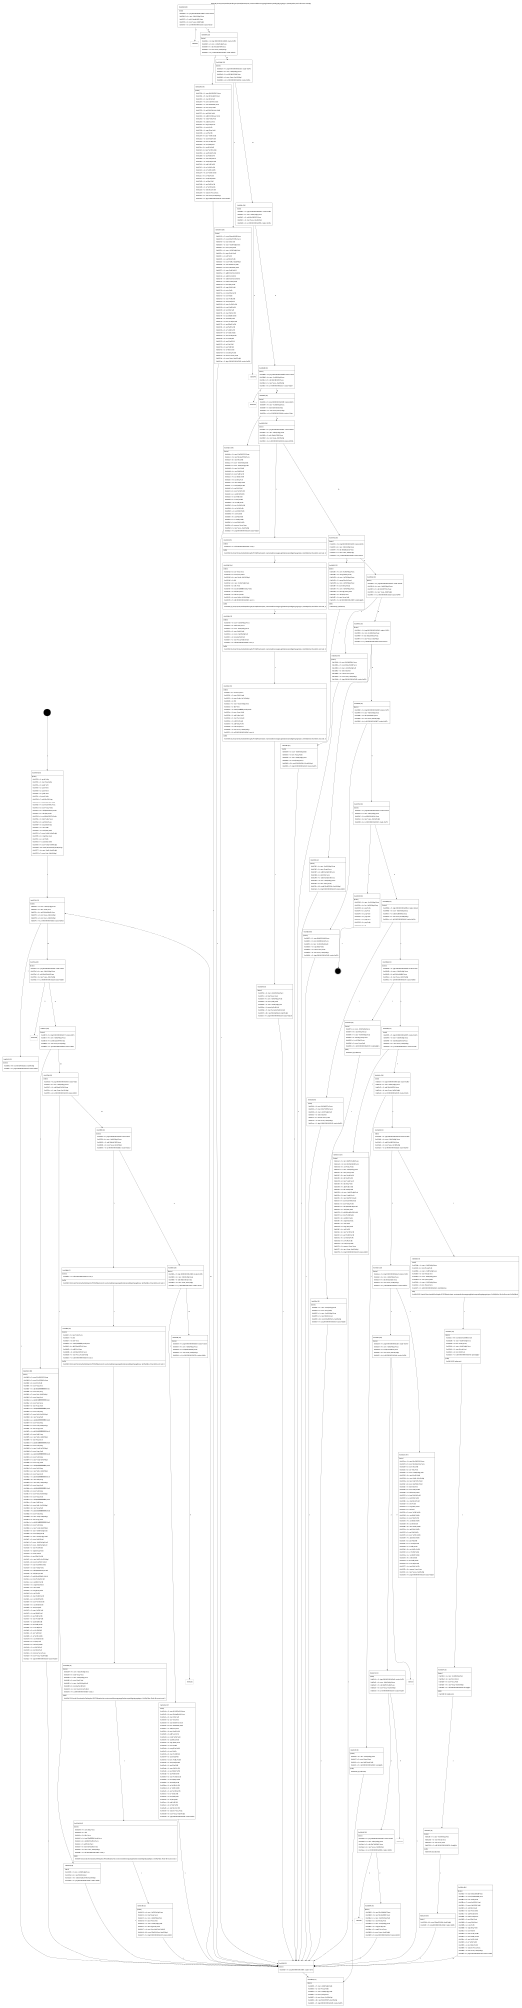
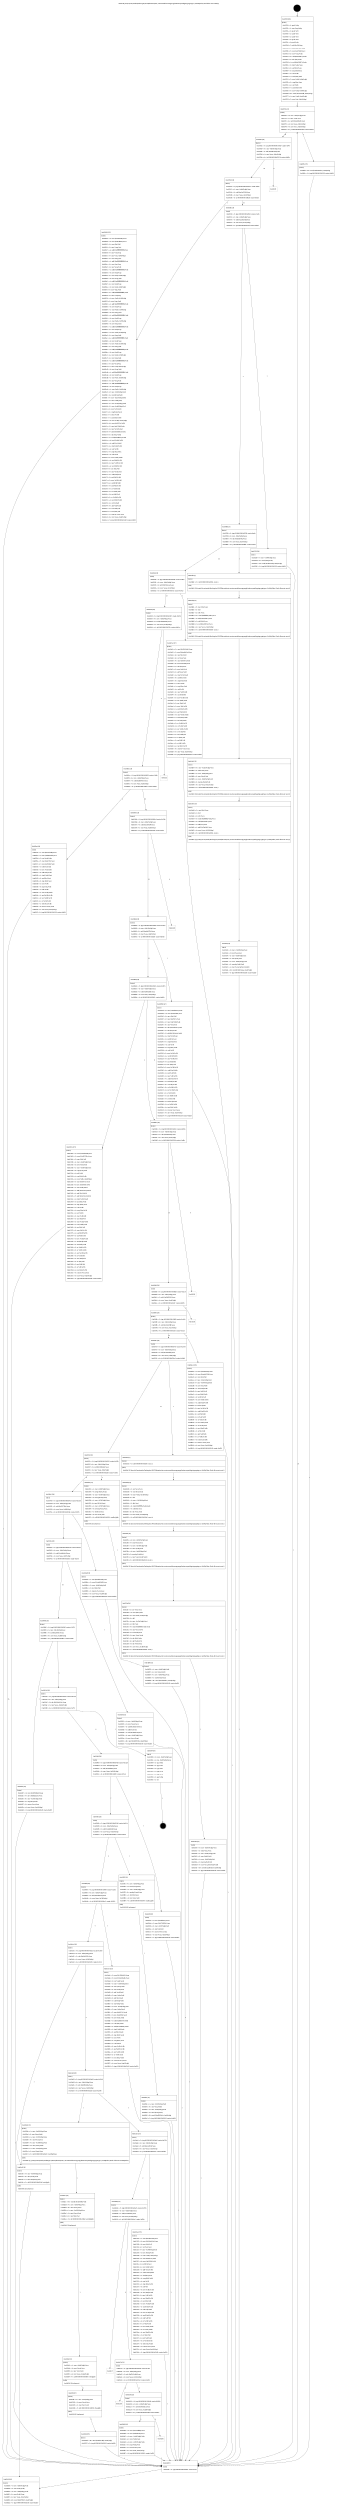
node "0x40184c [28]": added
